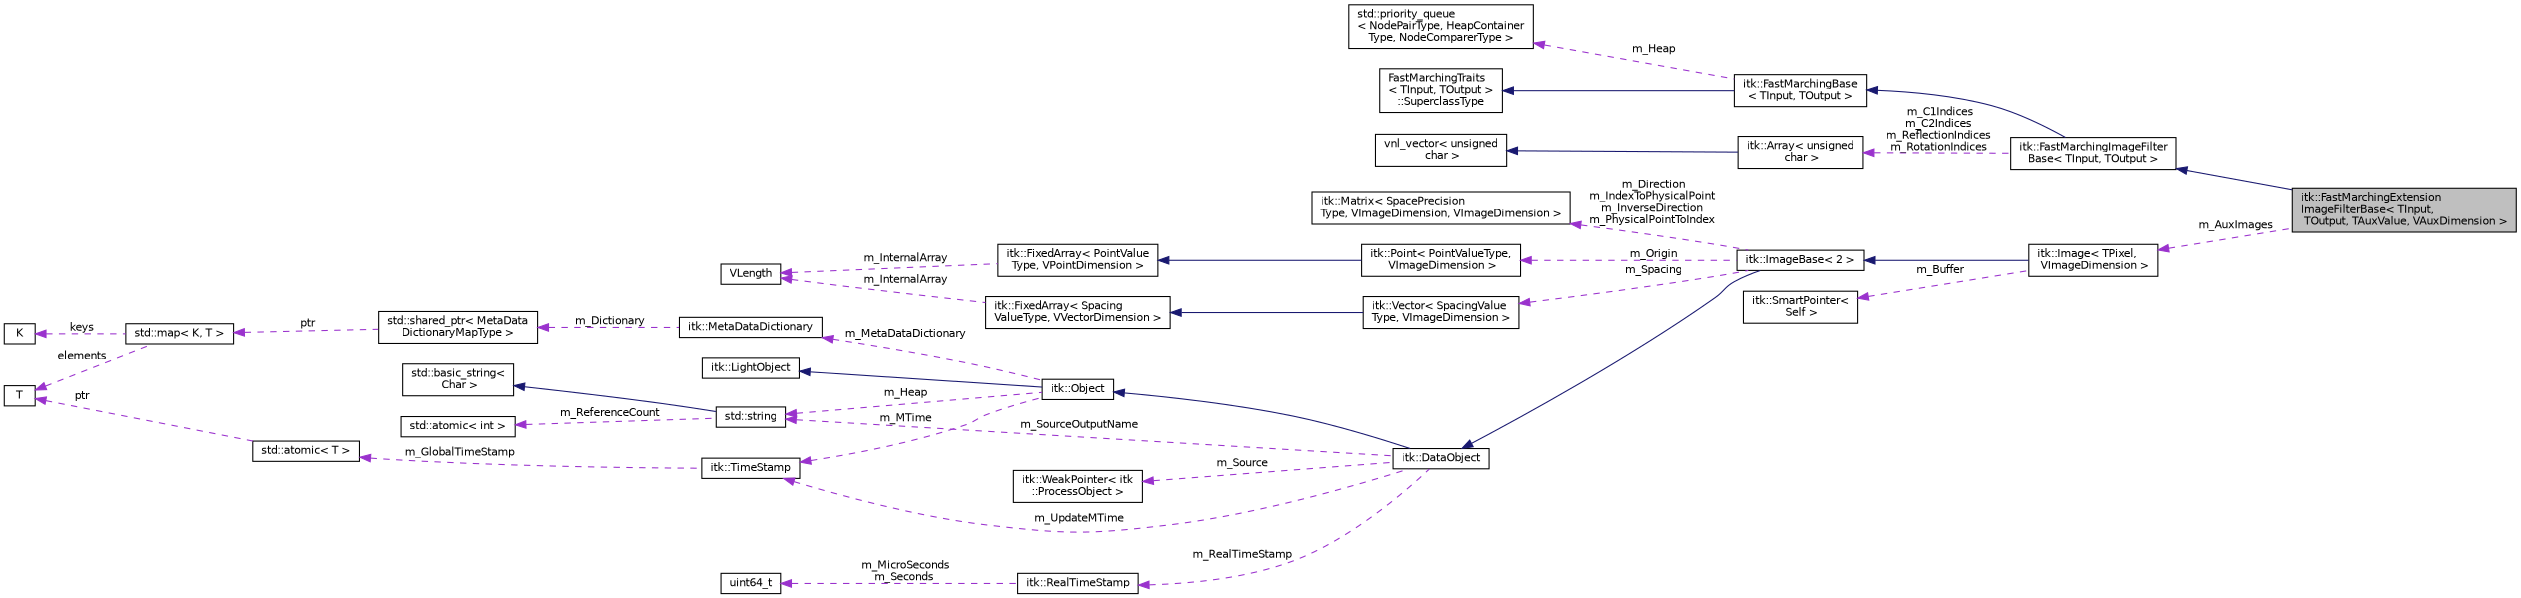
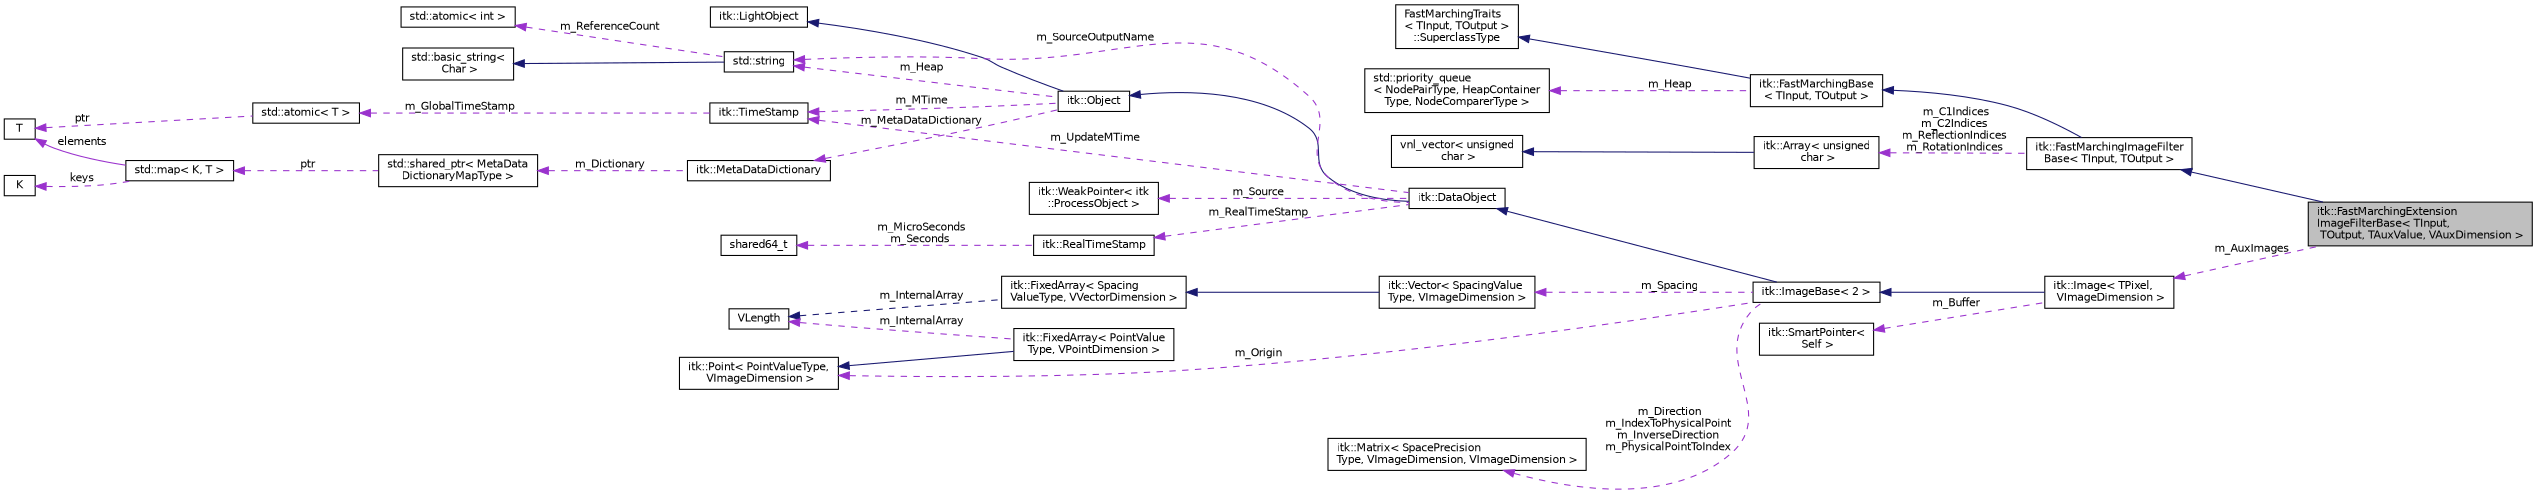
edge "itk::Point< PointValueType, VImageDimension >" -> "itk::FixedArray< PointValue Type, VPointDimension >": reversed
edge "itk::FixedArray< Spacing ValueType, VVectorDimension >" -> "VLength": color darkorchid3 -> midnightblue
edge "std::map< K, T >" -> "T": style dashed -> solid
node "uint64_t": label "uint64_t" -> "shared64_t"
